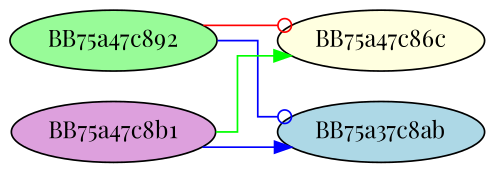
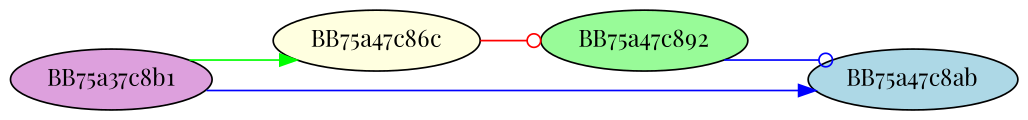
edge "BB75a47c892" -> "BB75a47c86c": reversed
node "BB75a47c8b1": label "BB75a47c8b1" -> "BB75a37c8b1"
node "BB75a37c8ab": label "BB75a37c8ab" -> "BB75a47c8ab"
